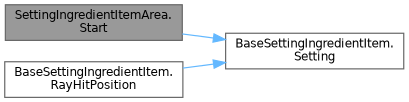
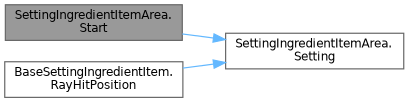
node "BaseSettingIngredientItem. Setting": label "BaseSettingIngredientItem. Setting" -> "SettingIngredientItemArea. Setting"
